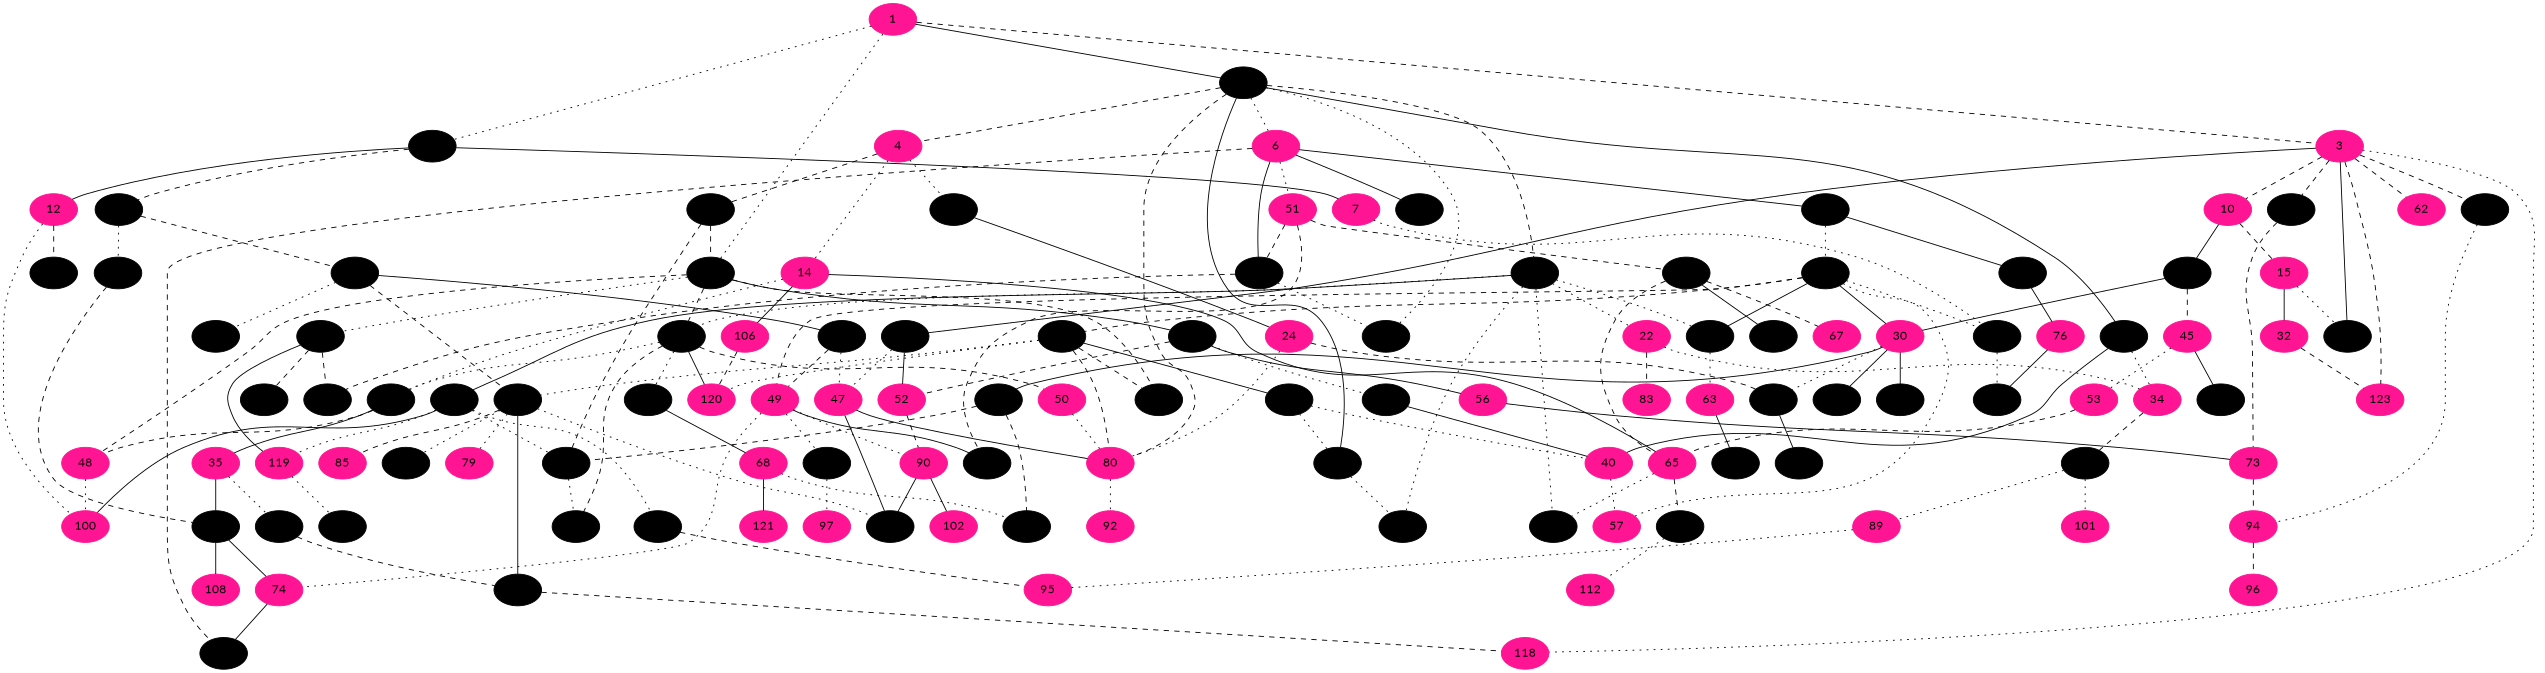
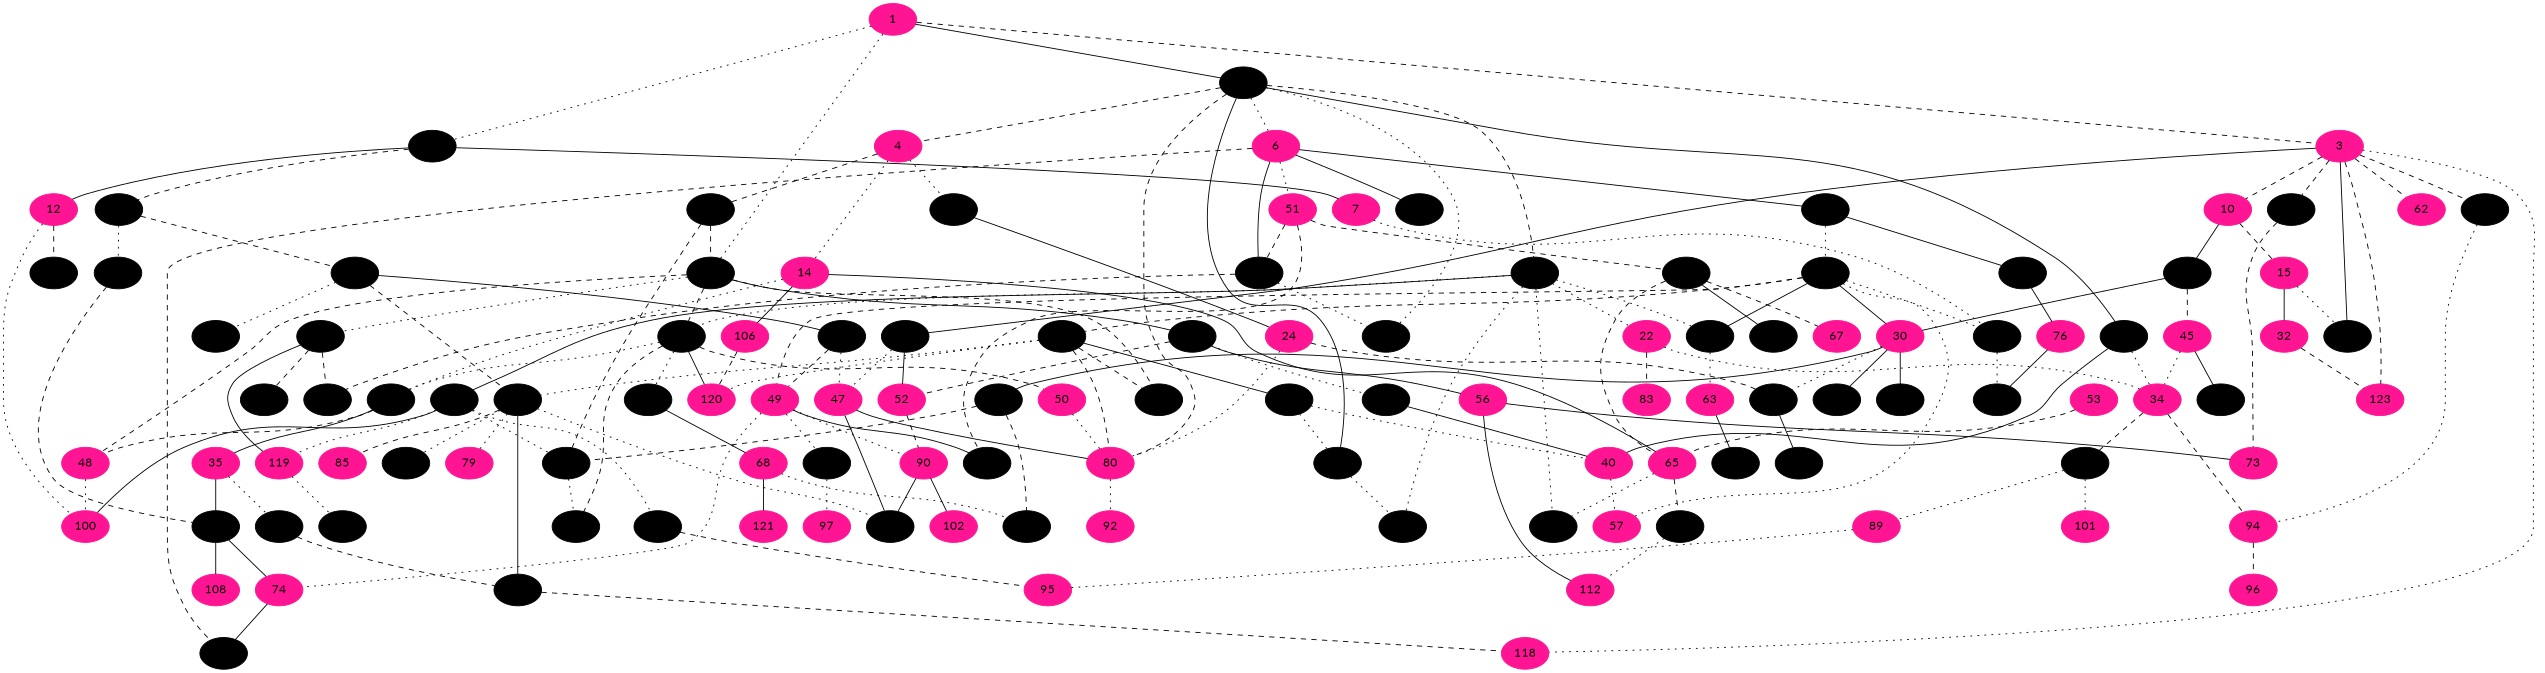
edge "45" -- "53": now "45" -- "34"
edge "73" -- "94": now "34" -- "94"
edge "56" -- "112": added
